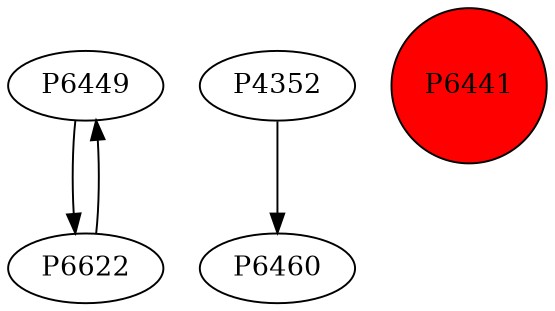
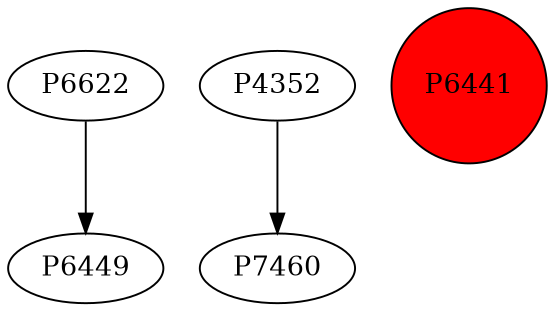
edge "P6449" -> "P6622": removed
node "P6460": label "P6460" -> "P7460"
